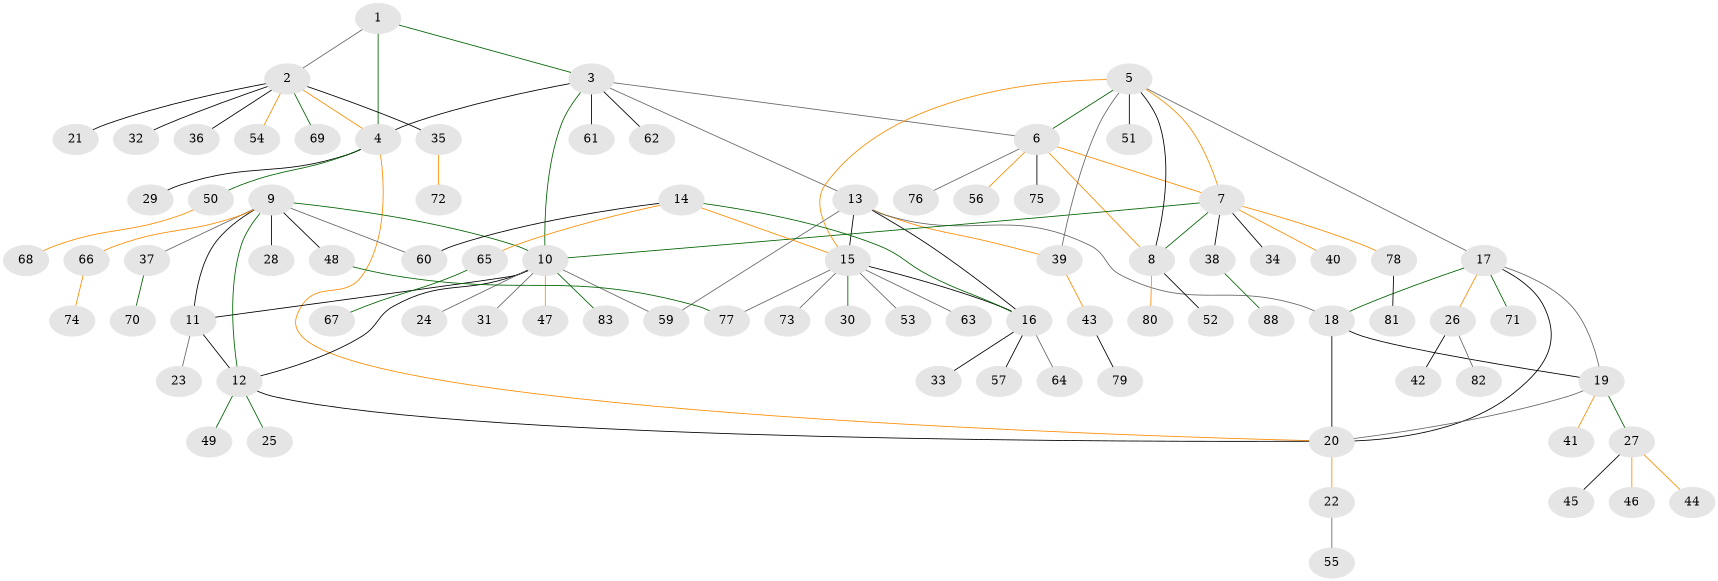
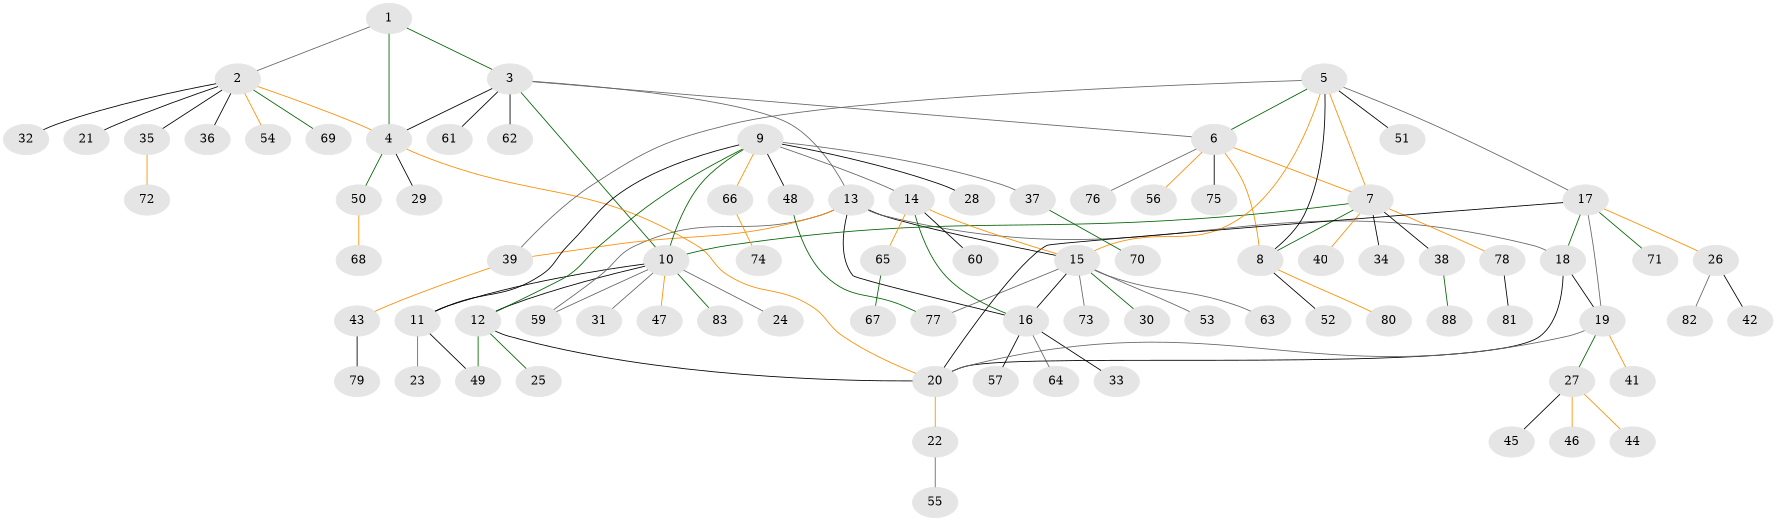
edge "9" -- "60": now "9" -- "14"
edge "11" -- "12": now "11" -- "49"
